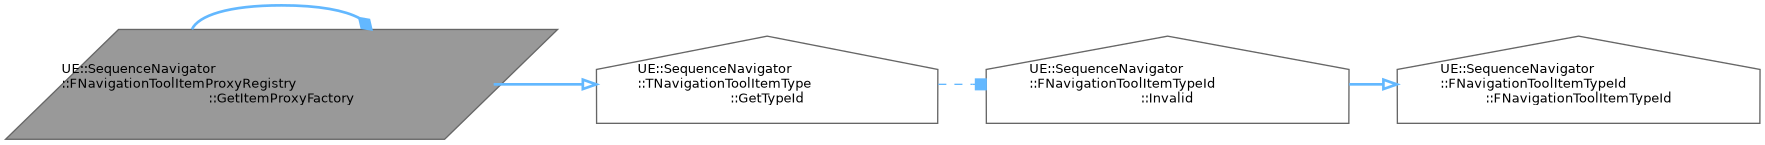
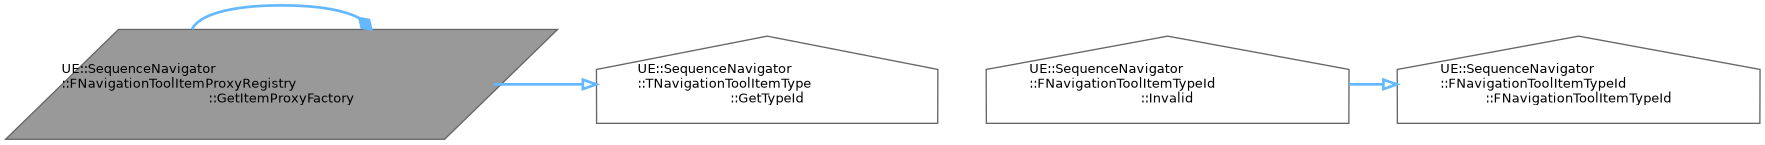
edge "UE::SequenceNavigator ::TNavigationToolItemType ::GetTypeId" -> "UE::SequenceNavigator ::FNavigationToolItemTypeId ::Invalid": removed
